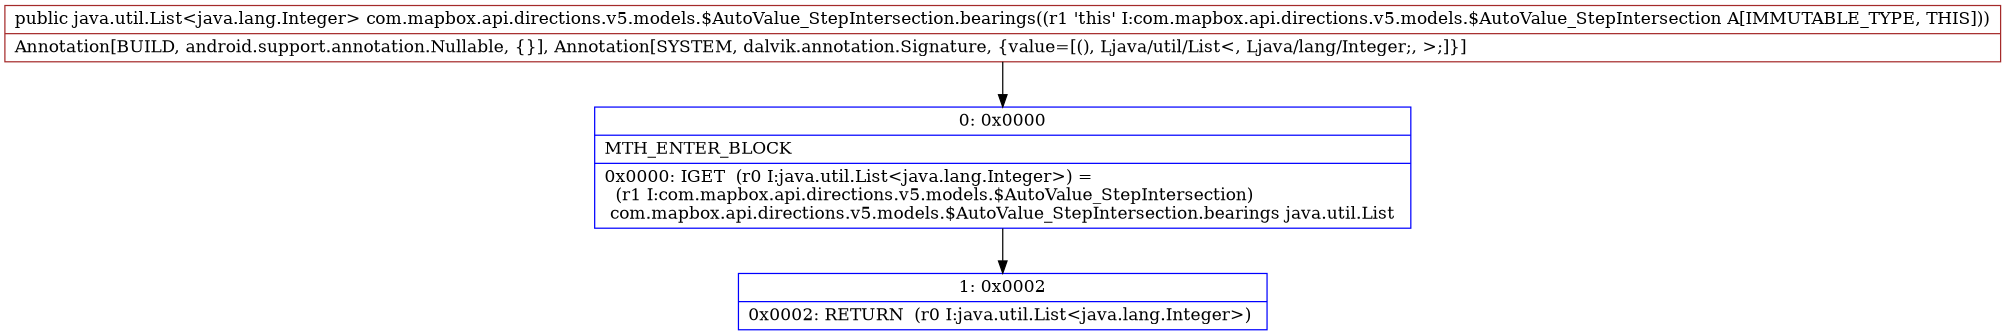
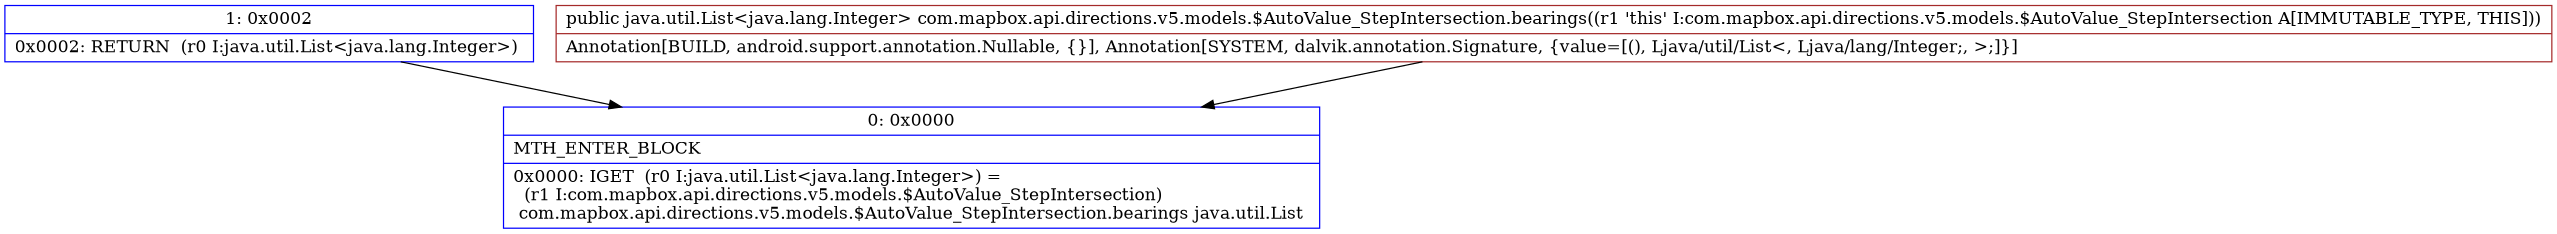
edge "0: 0x0000" -> "1: 0x0002": reversed
